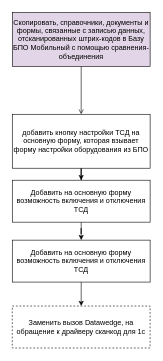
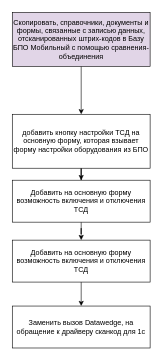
edge "Скопировать, справочники, документы и формы, связанные с записью данных, отсканированных штрих-кодов в Базу БПО Мобильный с помощью сравнения-объединения" -> "добавить кнопку настройки ТСД на основную форму, которая взывает форму настройки оборудования из БПО": arrowhead open -> classic
node "Заменить вызов Datawedge, на обращение к драйверу сканкод для 1с": style dashed -> solid
